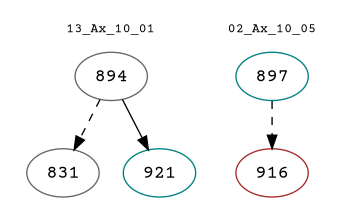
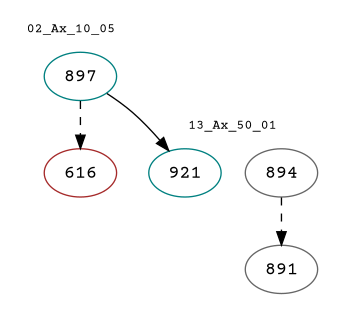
cluster "13_Ax_10_01": label "13_Ax_10_01" -> "13_Ax_50_01"
edge "894" -> "921": now "897" -> "921"
node "831": label "831" -> "891"
node "916": label "916" -> "616"
